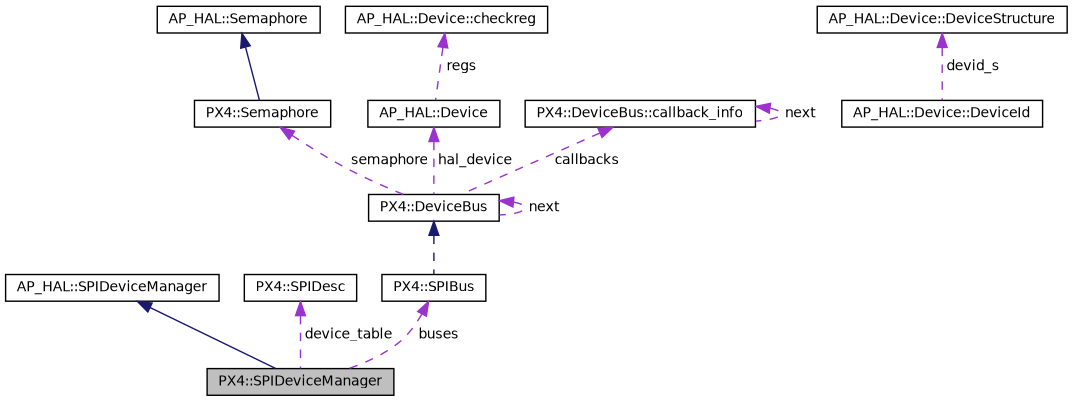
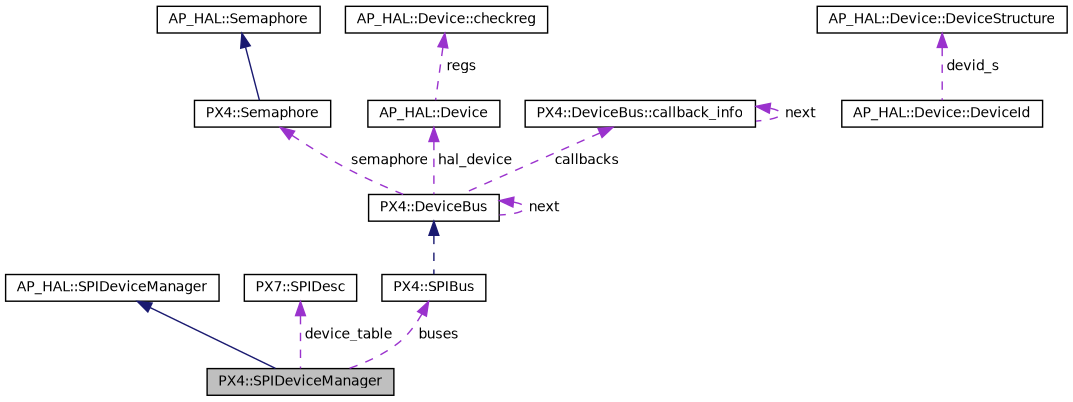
node "PX4::SPIDesc": label "PX4::SPIDesc" -> "PX7::SPIDesc"
